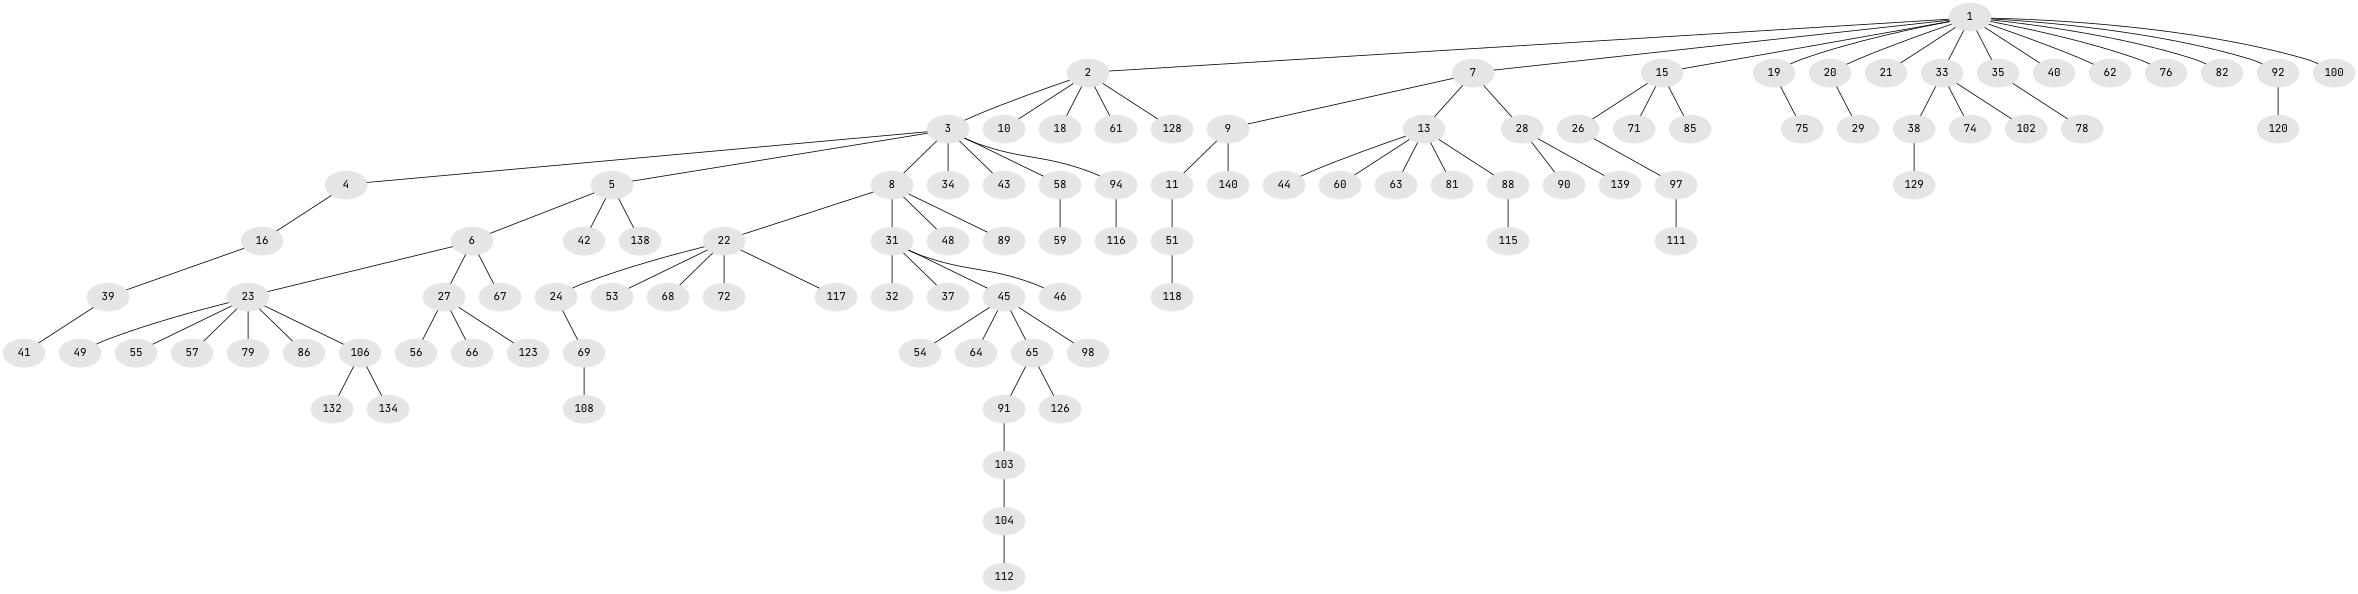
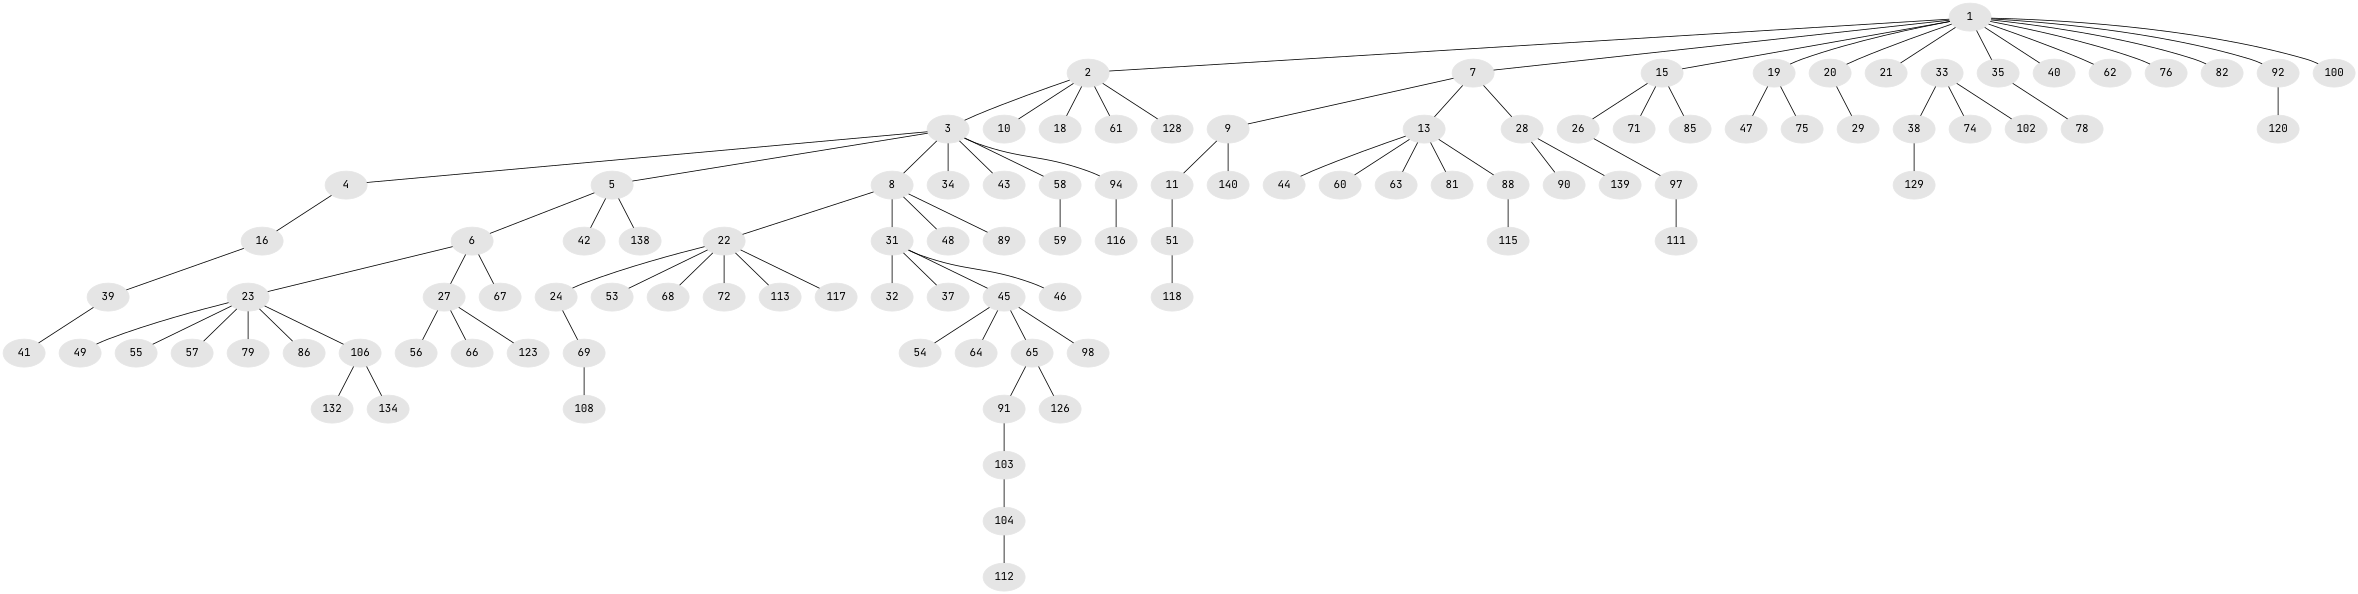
edge "1" -- "33": removed
node "47": added
node "113": added
